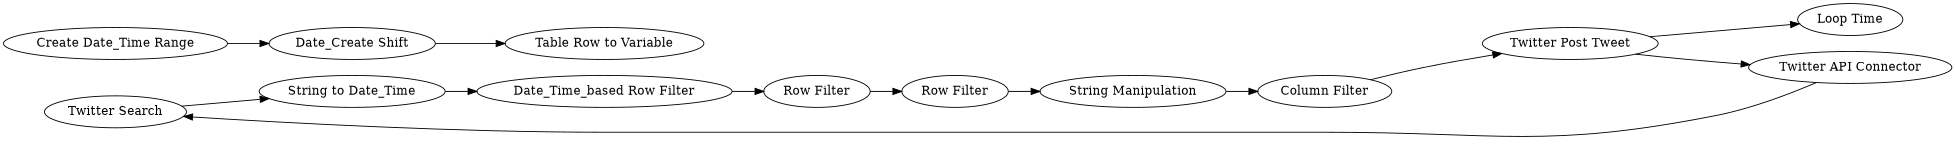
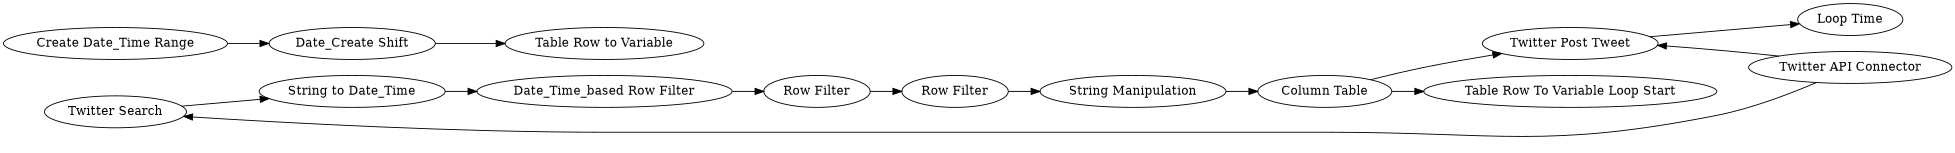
edge "Twitter Post Tweet" -> "Twitter API Connector": reversed
node "Column Filter": label "Column Filter" -> "Column Table"
node "Table Row To Variable Loop Start": added
